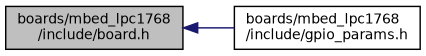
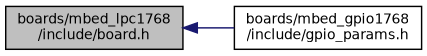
node "boards/mbed_lpc1768 /include/gpio_params.h": label "boards/mbed_lpc1768 /include/gpio_params.h" -> "boards/mbed_gpio1768 /include/gpio_params.h"
